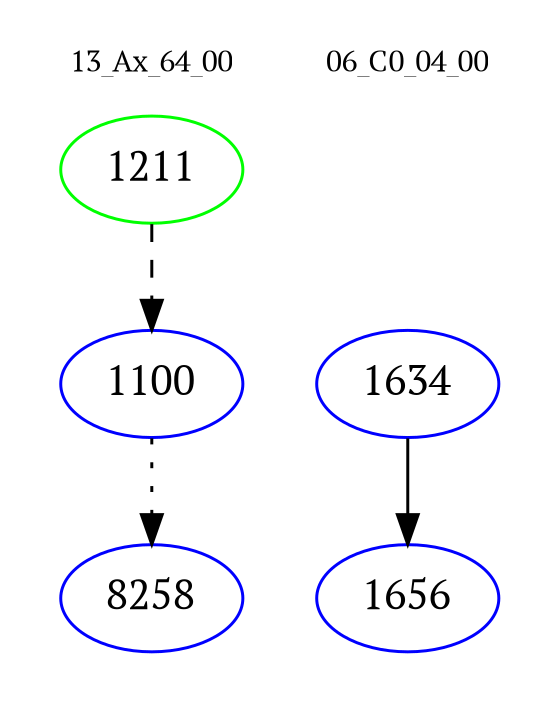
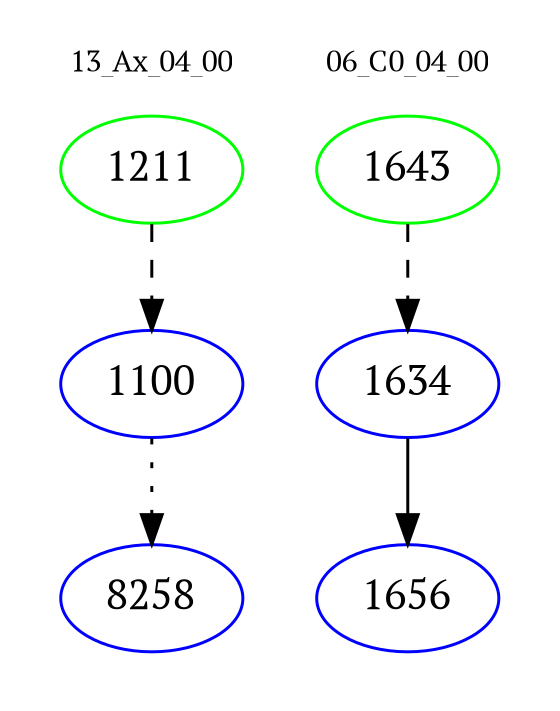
cluster "13_Ax_64_00": label "13_Ax_64_00" -> "13_Ax_04_00"
node "1643": added
